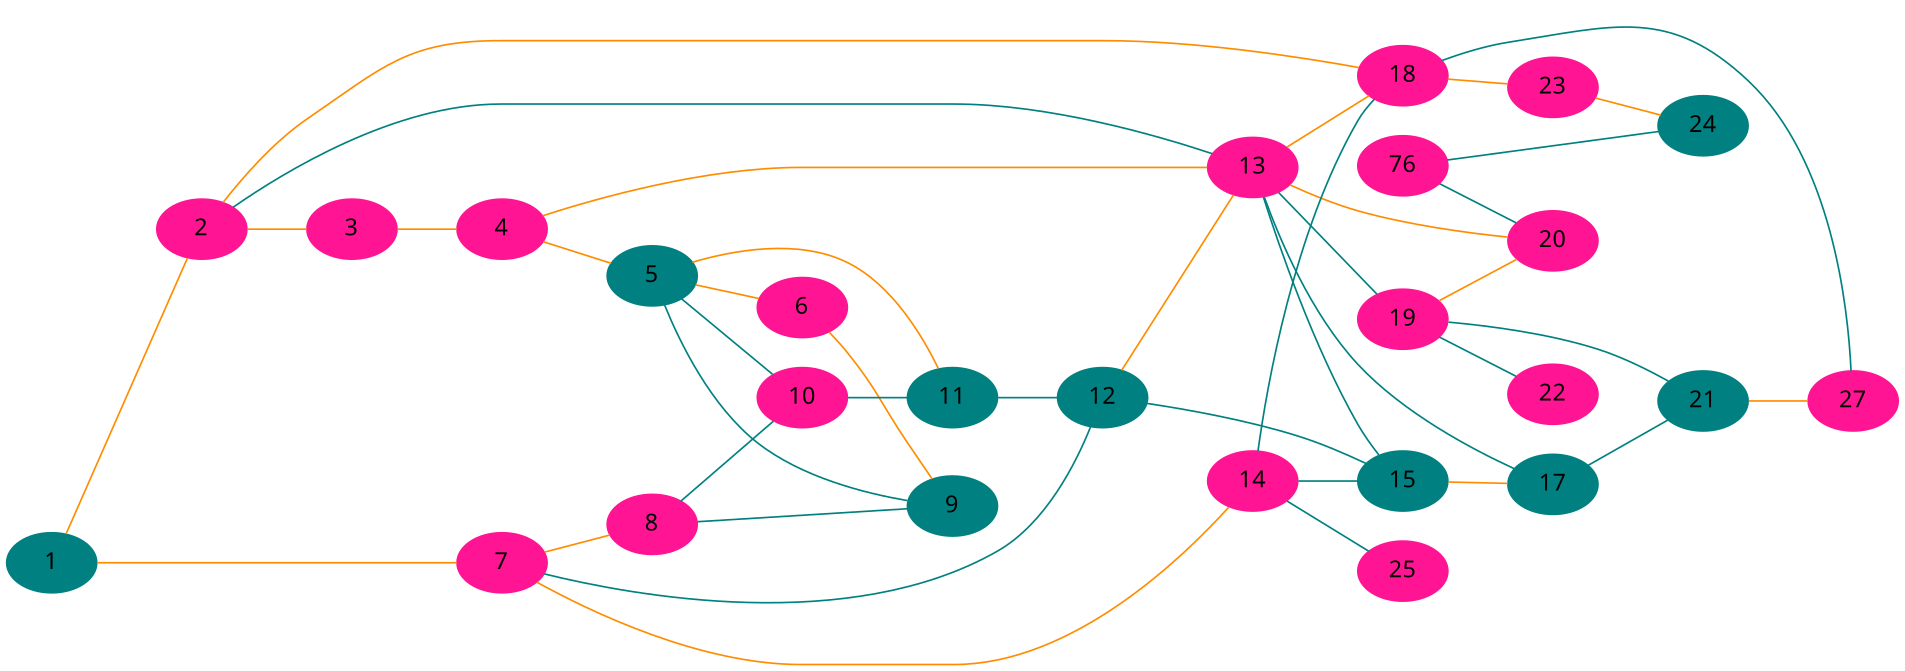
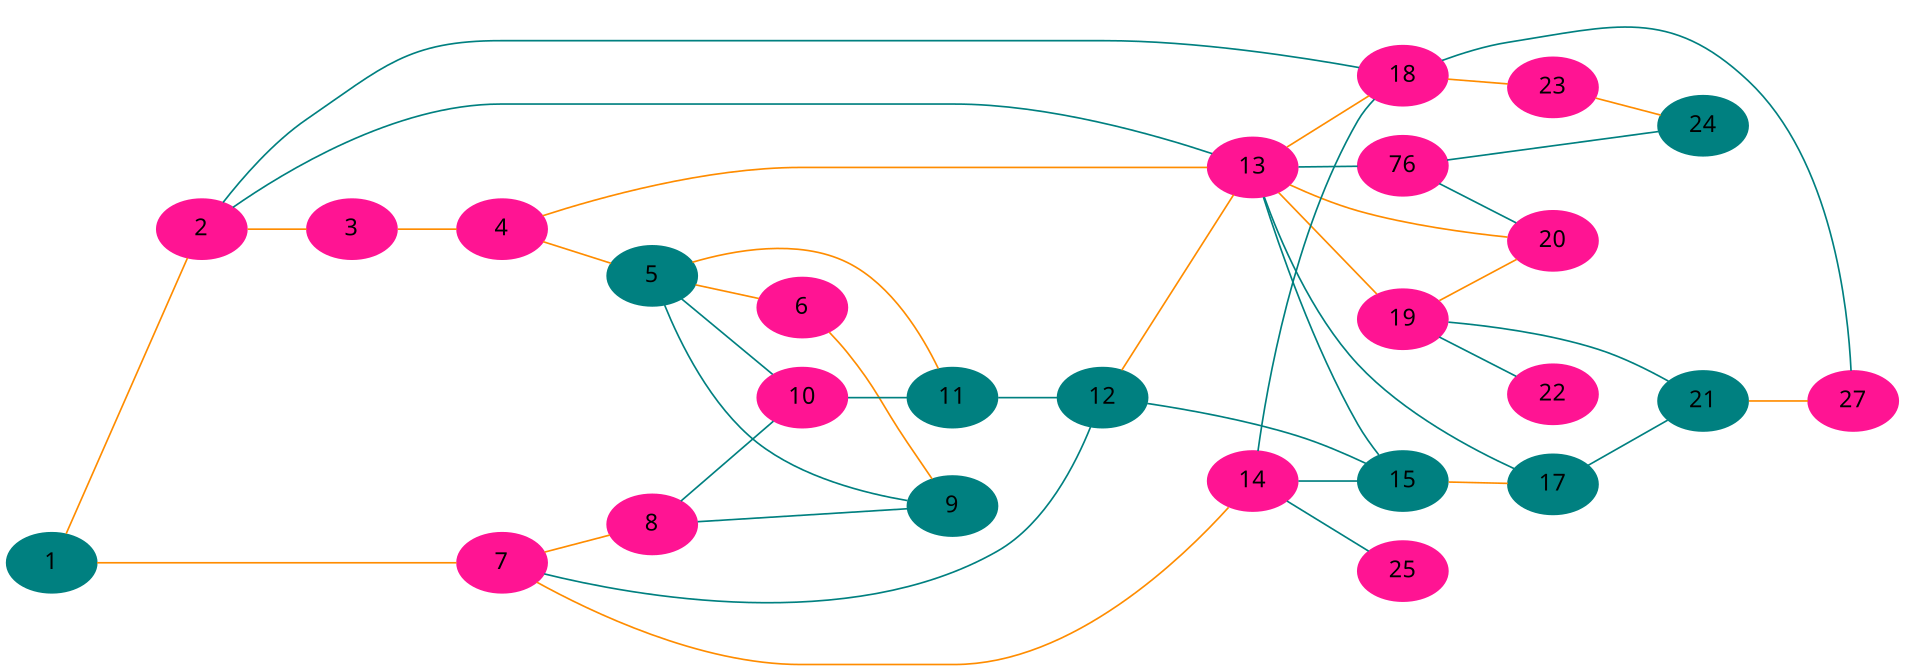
edge "18" -- "2": color darkorange -> teal
edge "76" -- "13": added
edge "13" -- "19": color teal -> darkorange
